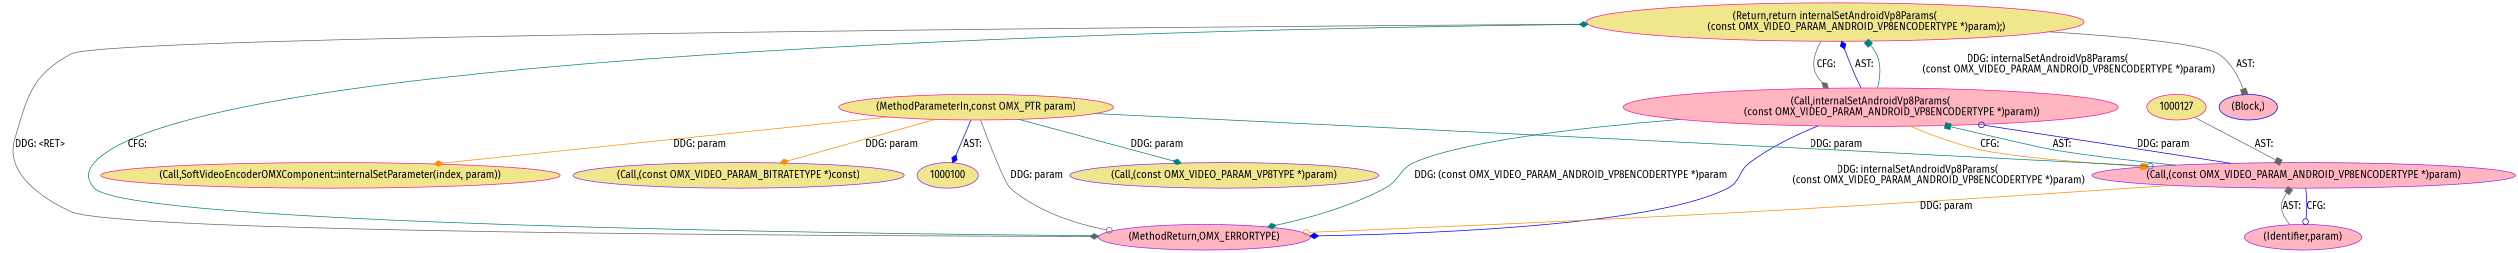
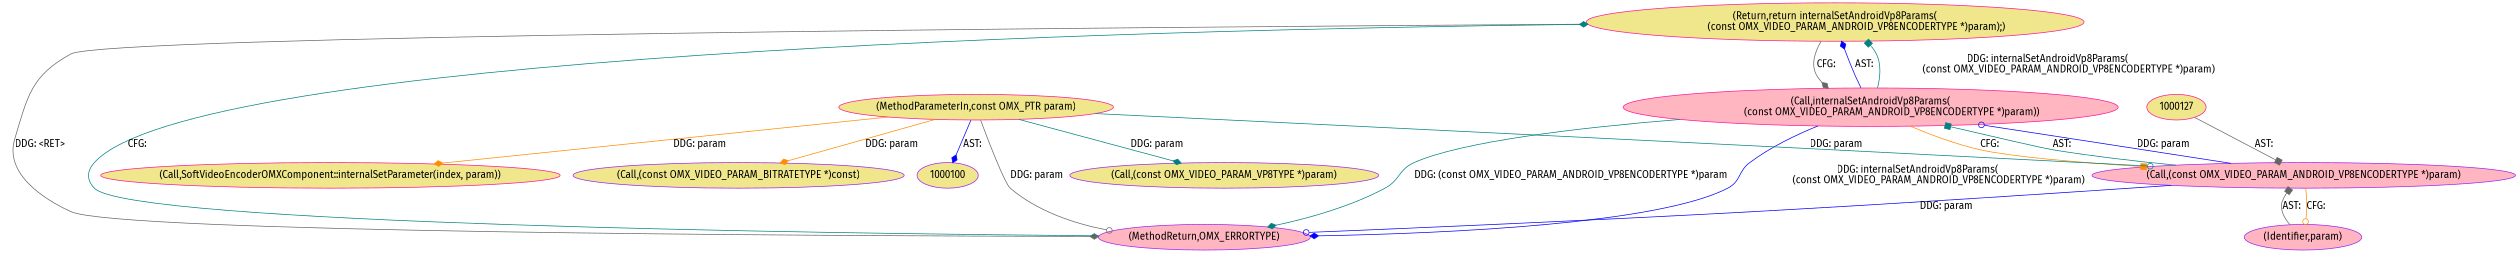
node "(Block,)": removed
edge "(Call,(const OMX_VIDEO_PARAM_ANDROID_VP8ENCODERTYPE *)param)" -> "(Identifier,param)": color blue -> darkorange
edge "(Call,(const OMX_VIDEO_PARAM_ANDROID_VP8ENCODERTYPE *)param)" -> "(MethodReturn,OMX_ERRORTYPE)": color darkorange -> blue
